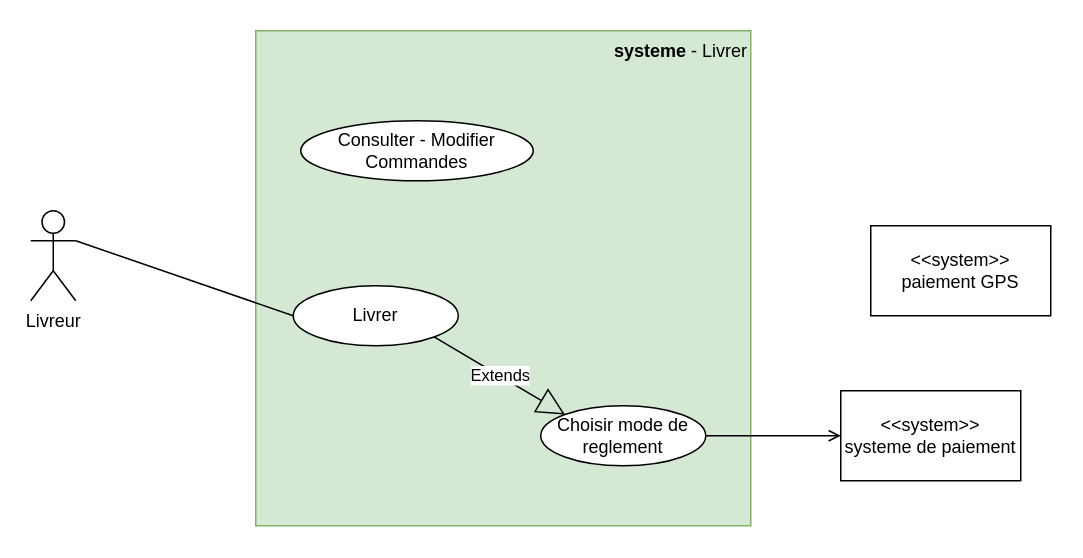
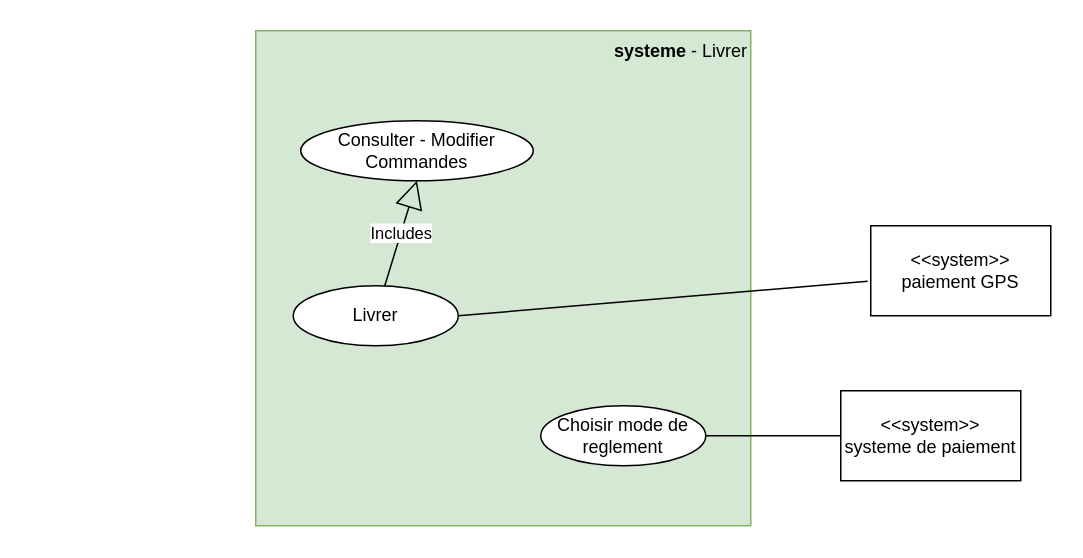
edge "Livrer" -> "Consulter - Modifier Commandes": added, label "Includes"
node "Livreur": removed
edge "Livreur" -- "Livrer": removed
edge "<<system>> paiement GPS" -- "Livrer": added
edge "Livrer" -> "Choisir mode de reglement": removed, label "Extends"
edge "Choisir mode de reglement" -> "<<system>> systeme de paiement": arrowhead open -> none
